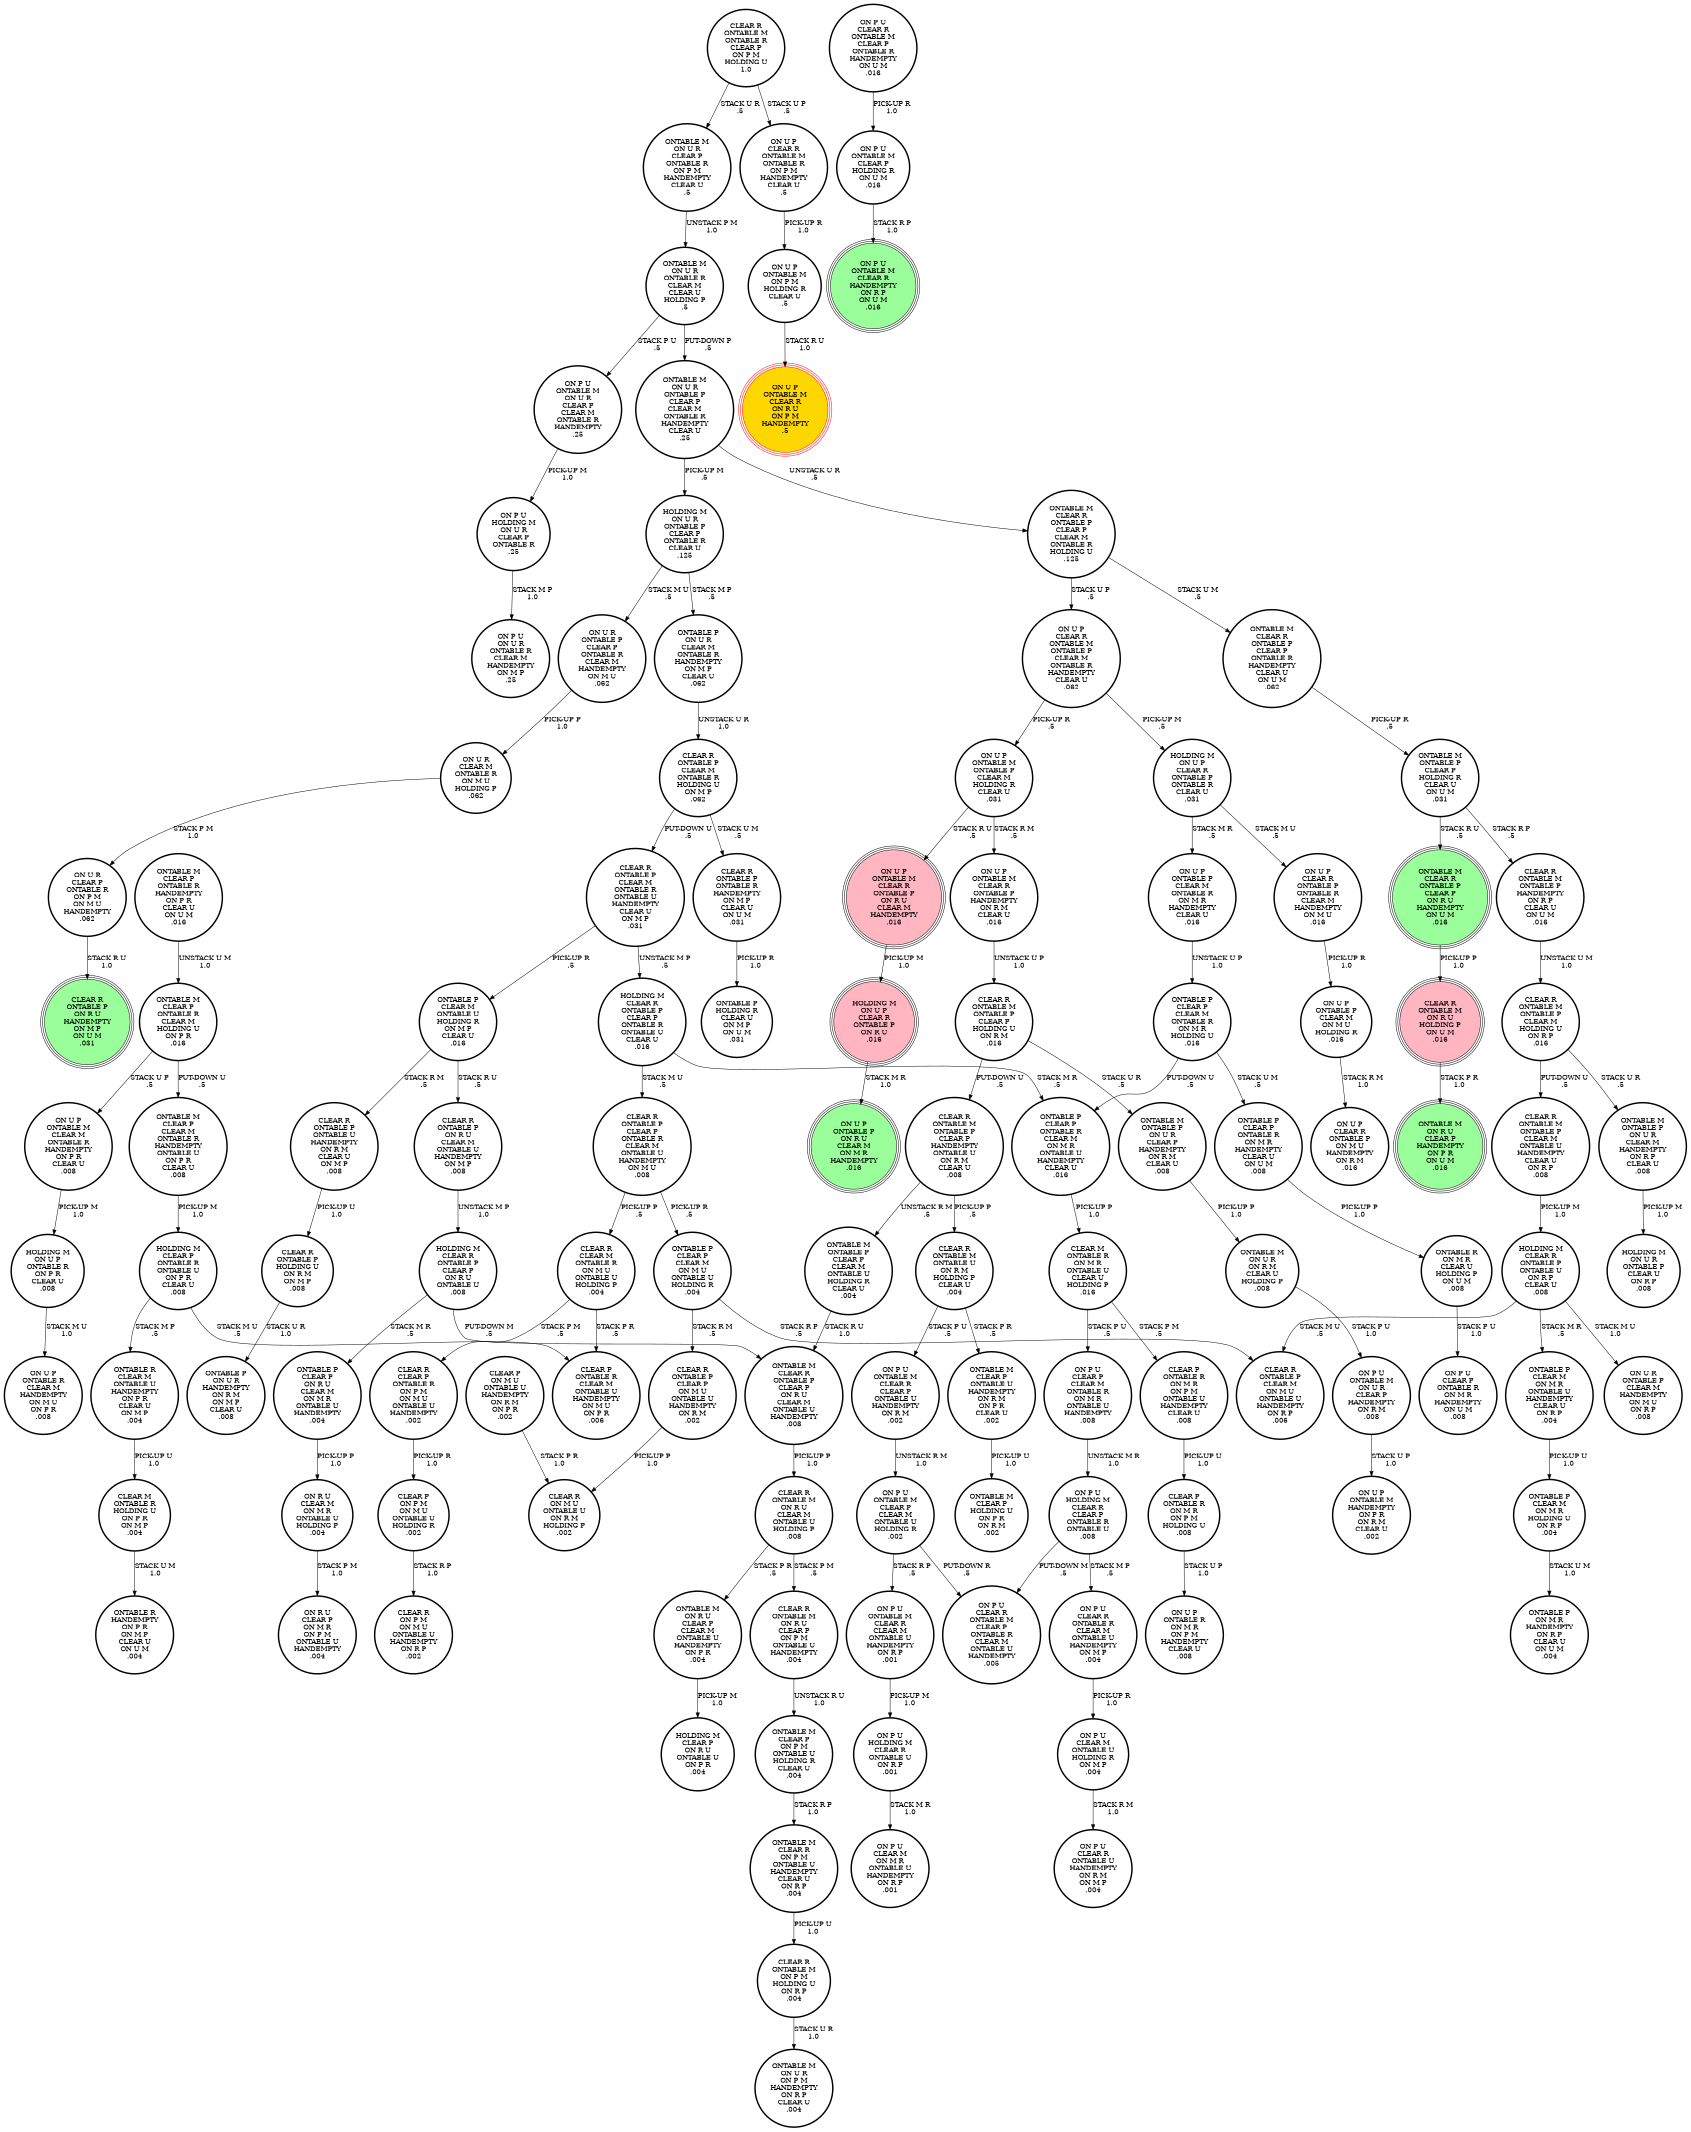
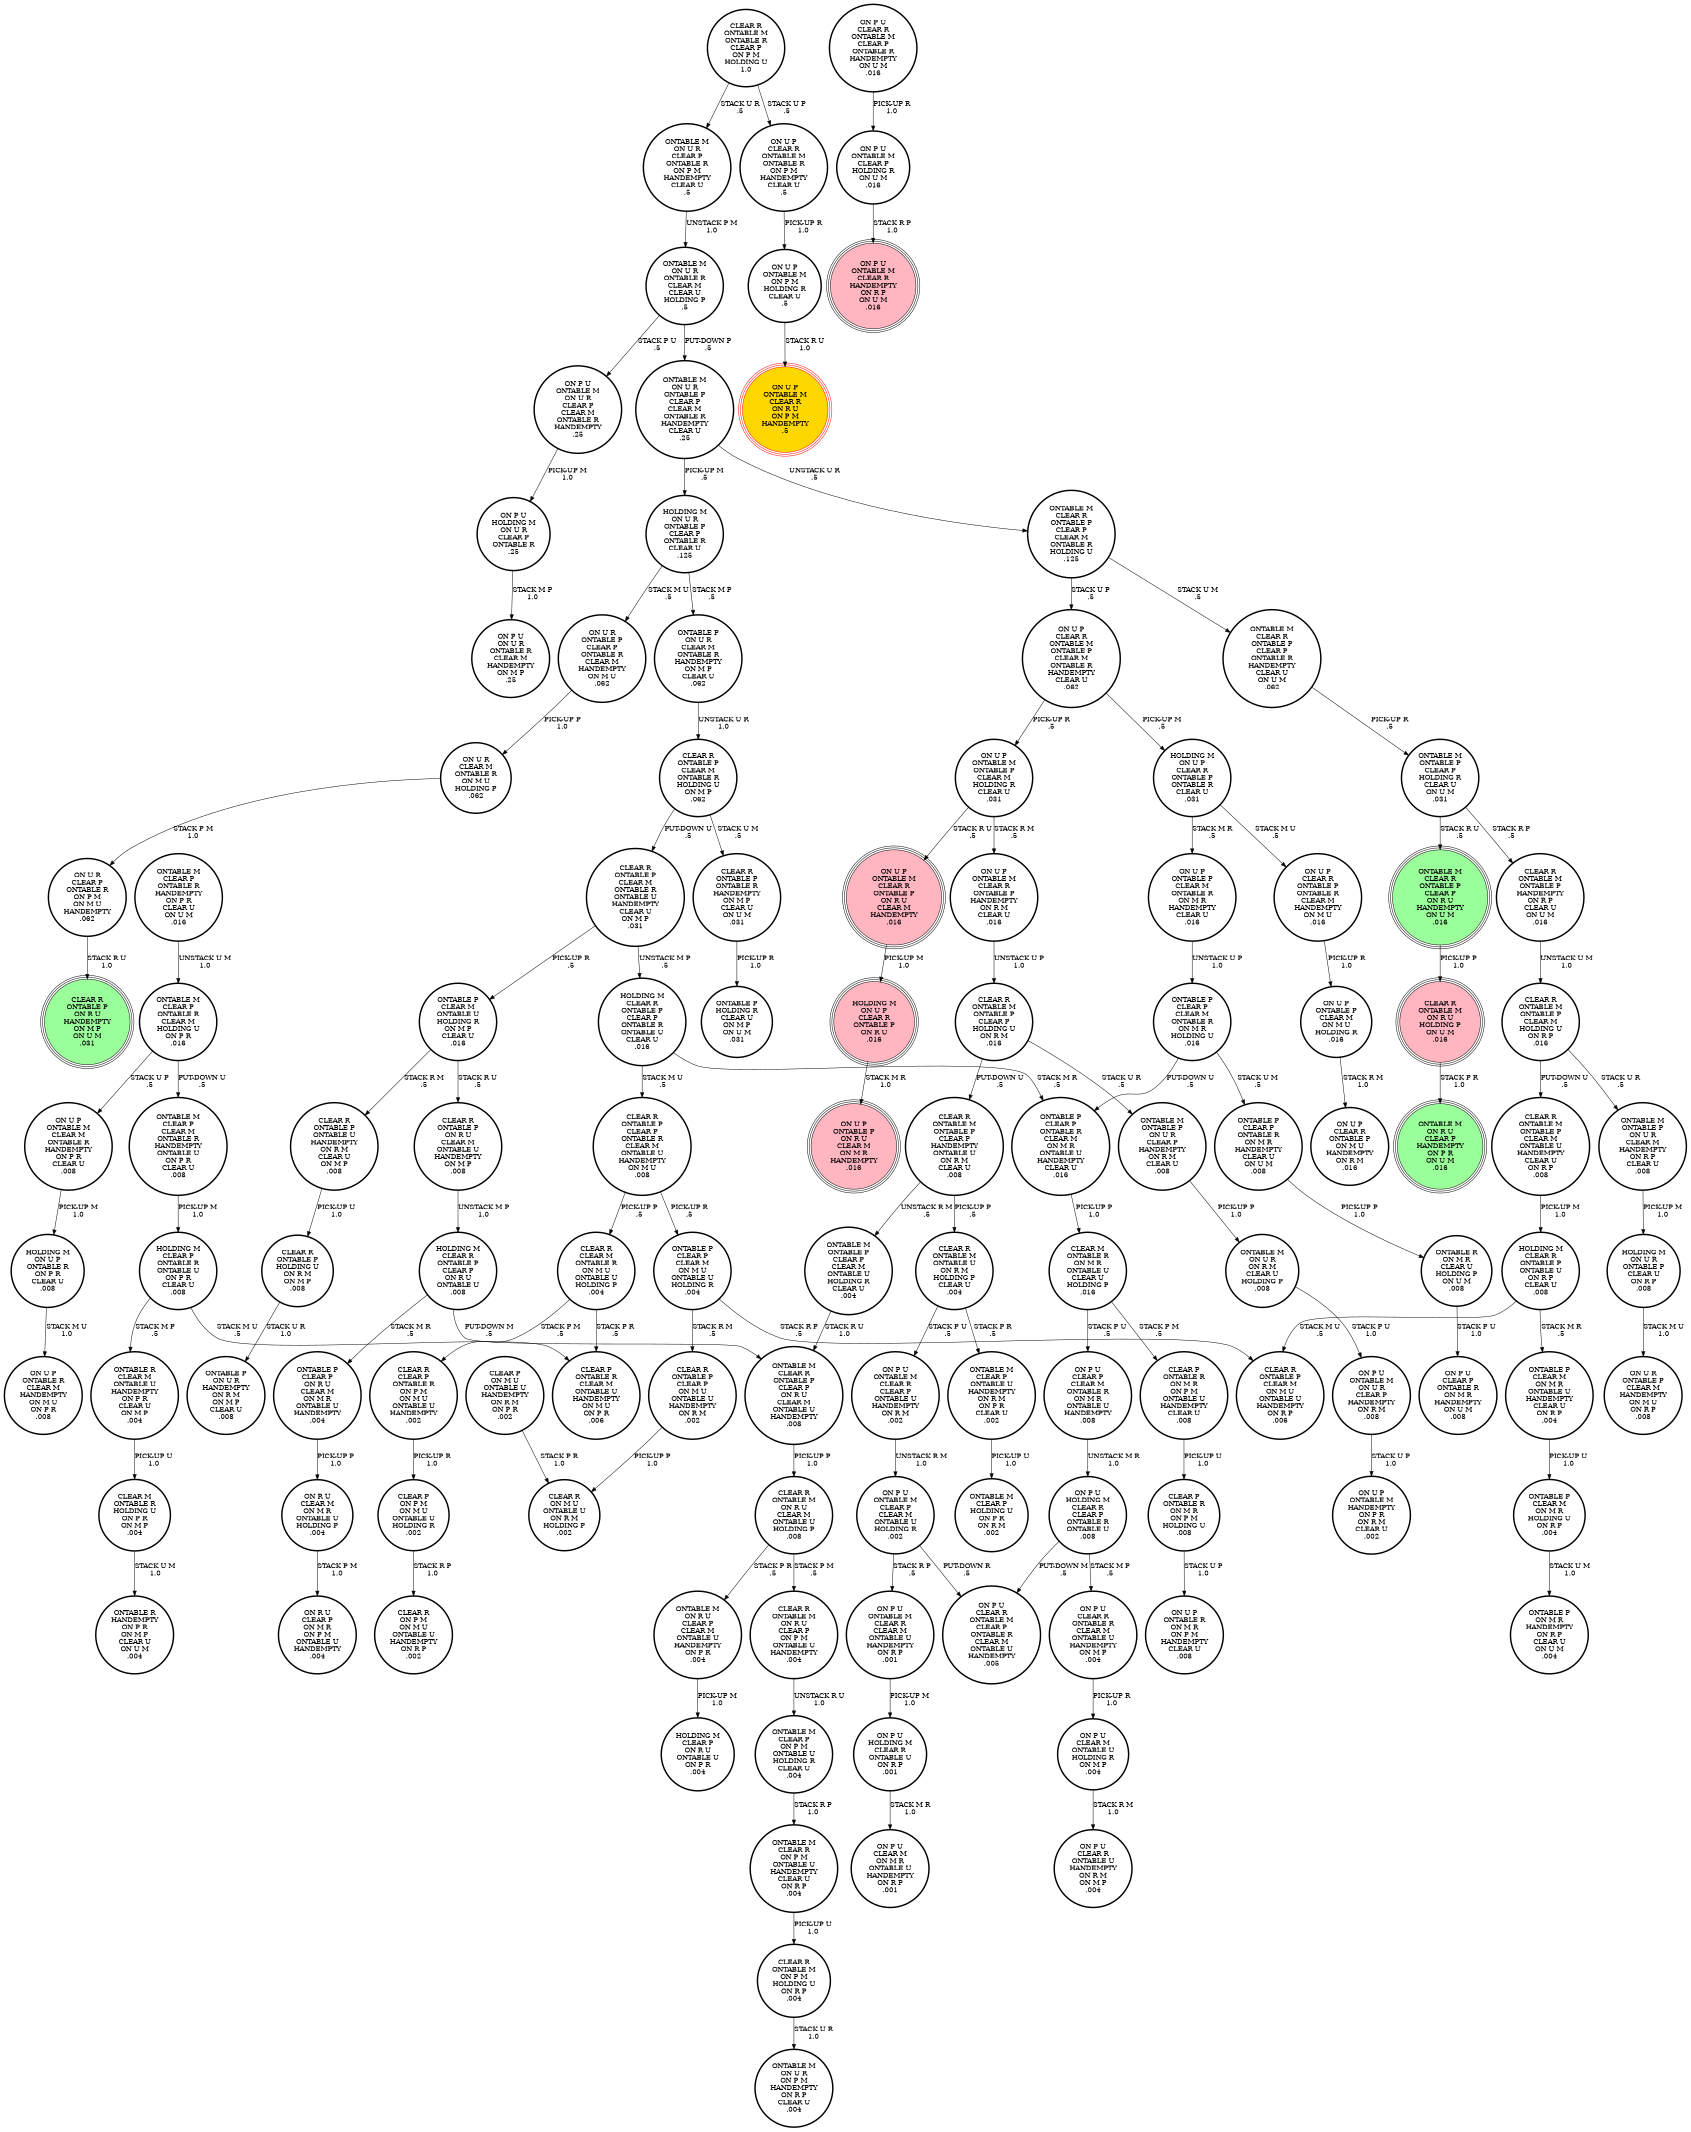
node "ON P U ONTABLE M CLEAR R HANDEMPTY ON R P ON U M .016": fillcolor palegreen1 -> lightpink
node "ON U P ONTABLE P ON R U CLEAR M ON M R HANDEMPTY .016": fillcolor palegreen1 -> lightpink
edge "HOLDING M CLEAR R ONTABLE P ONTABLE U ON R P CLEAR U .008" -> "ON U R ONTABLE P CLEAR M HANDEMPTY ON M U ON R P .008": now "HOLDING M ON U R ONTABLE P CLEAR U ON R P .008" -> "ON U R ONTABLE P CLEAR M HANDEMPTY ON M U ON R P .008"
